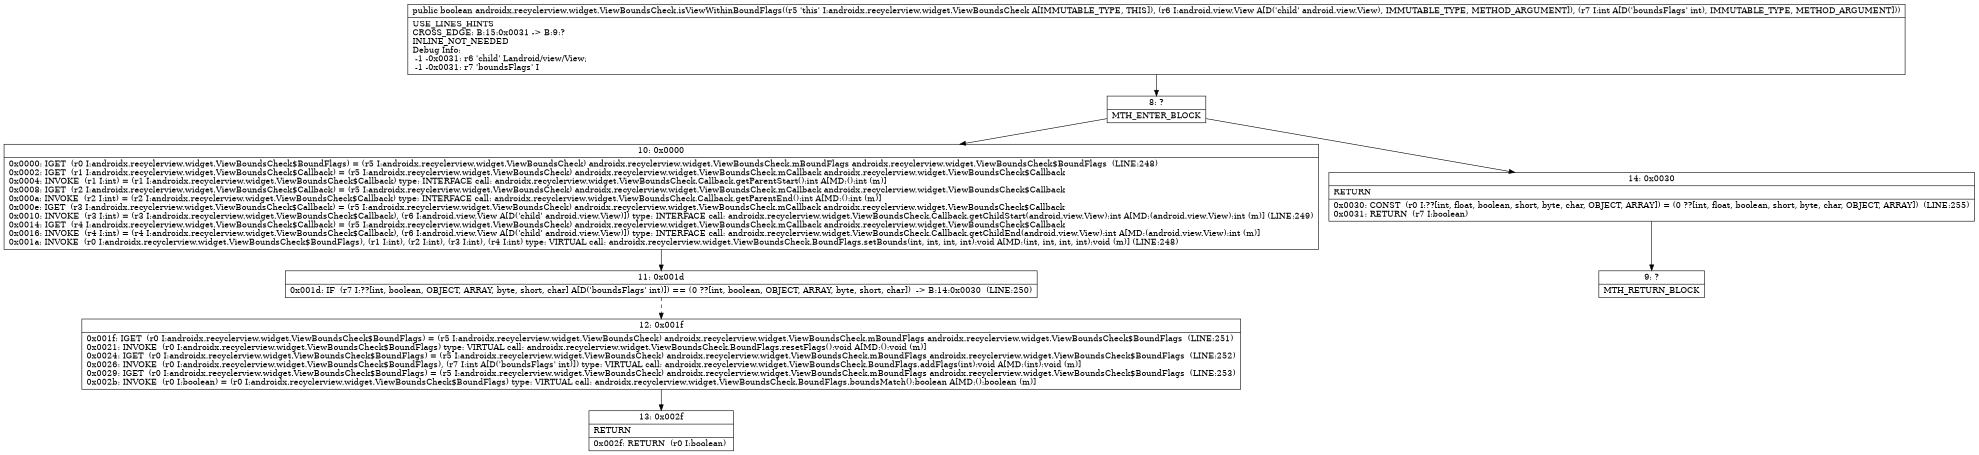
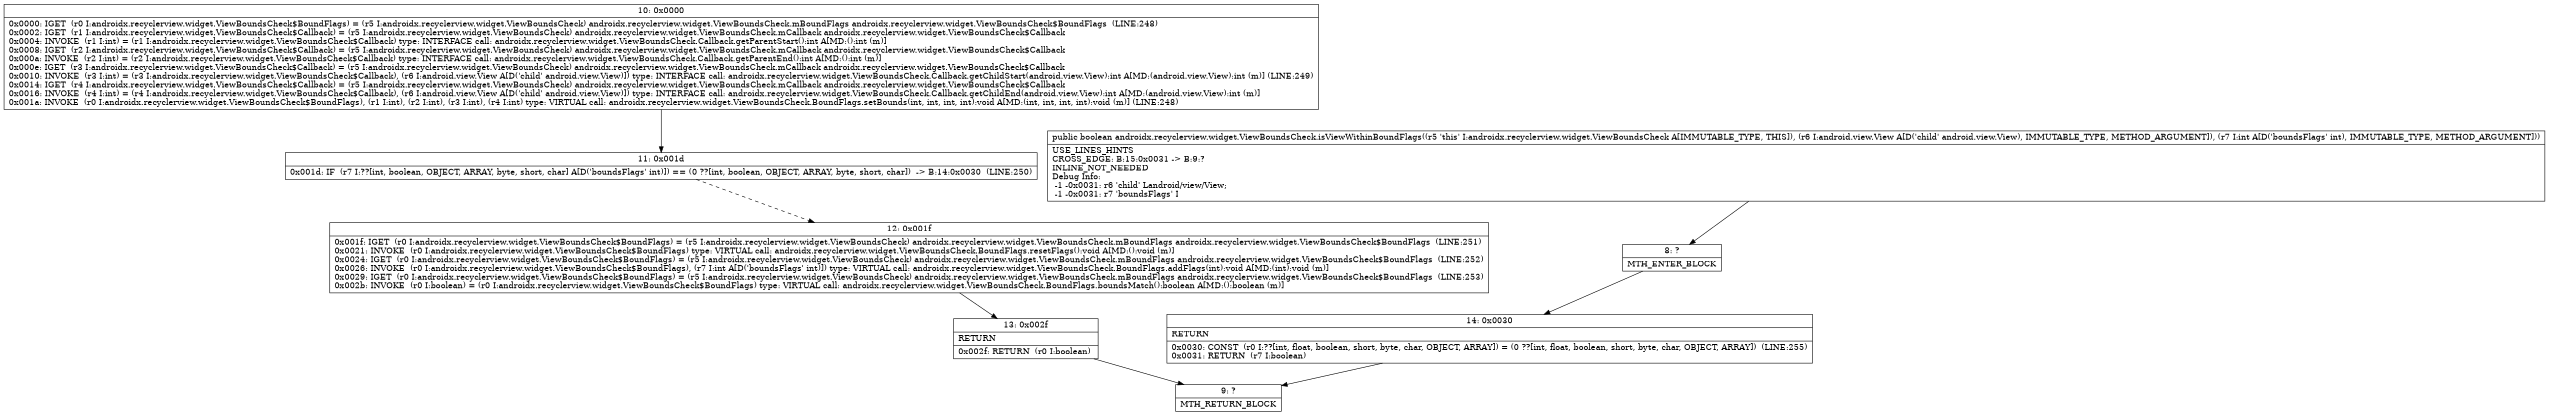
edge "8: ?" -> "10: 0x0000": removed
edge "13: 0x002f" -> "9: ?": added
